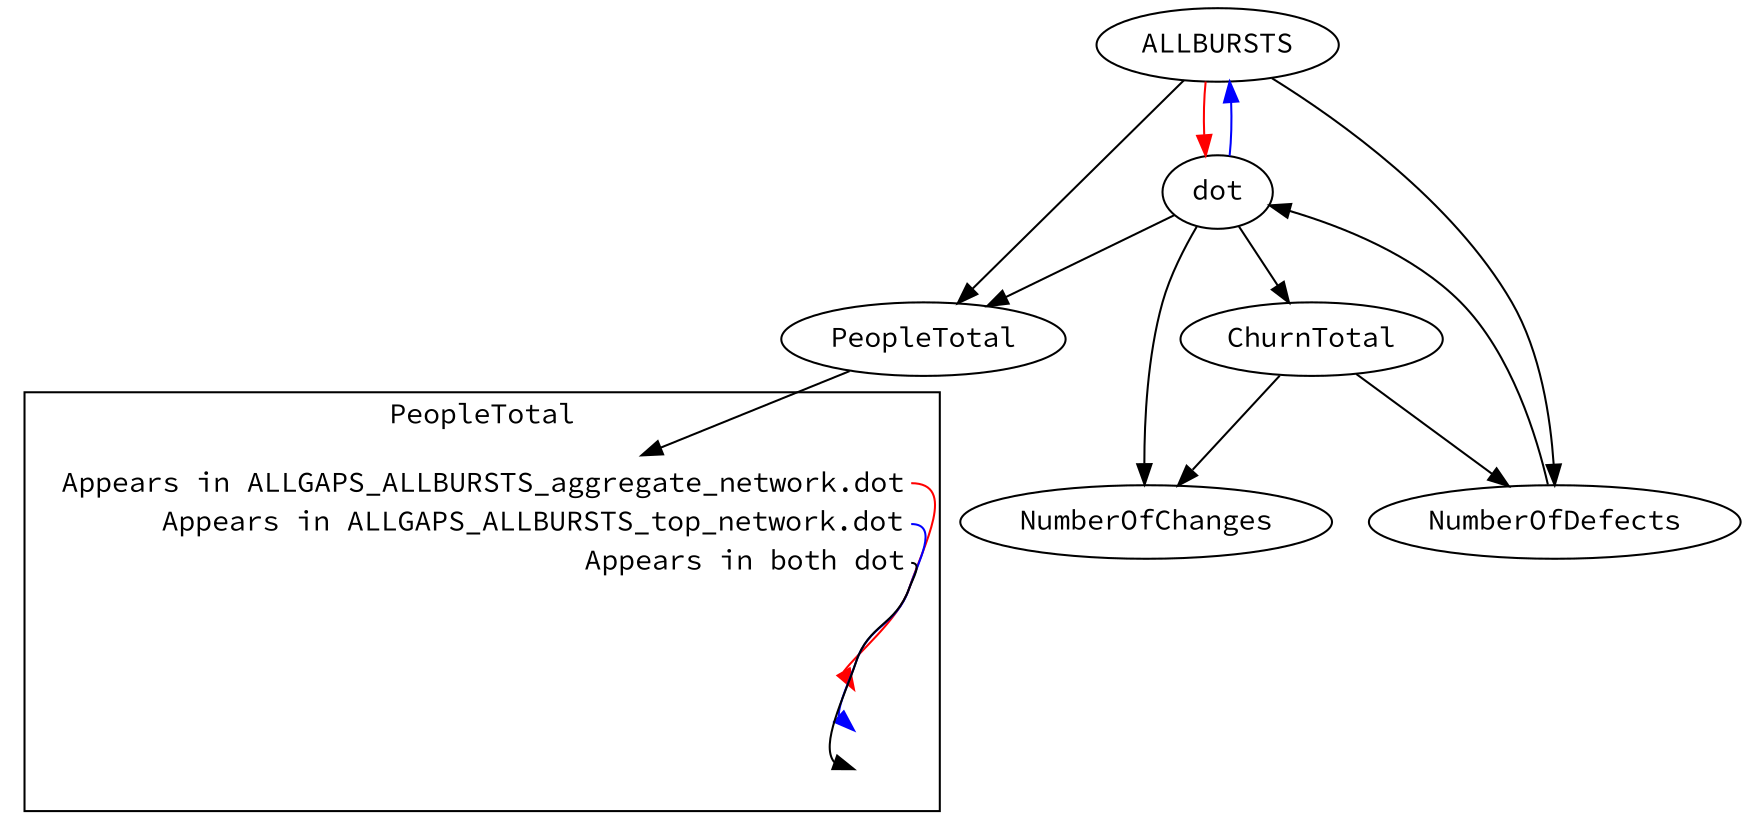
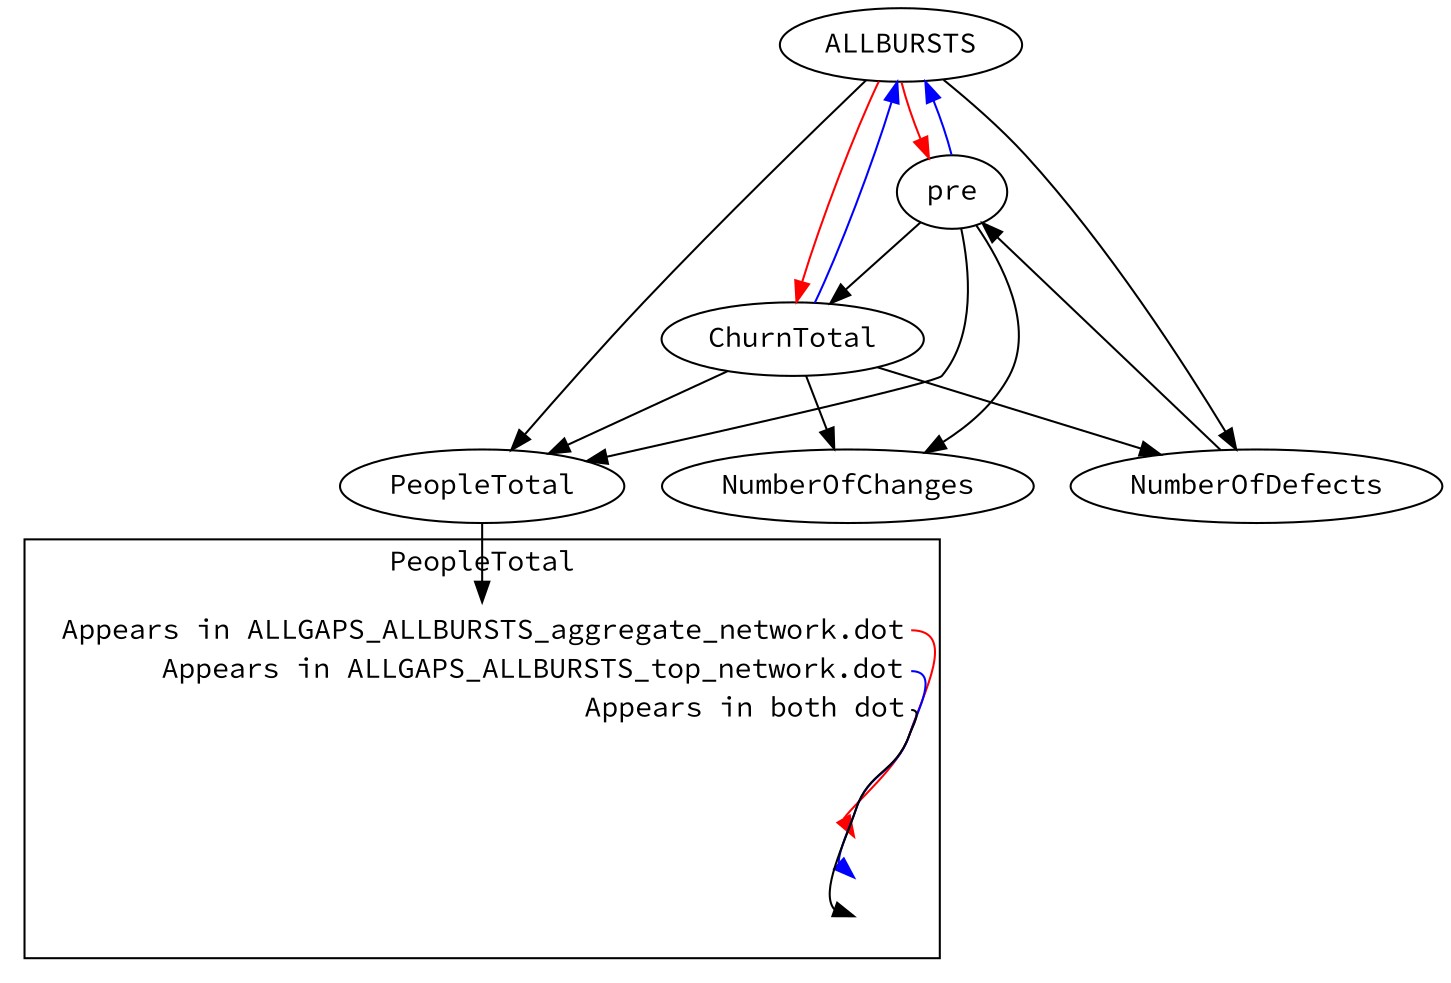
edge "ALLBURSTS" -> "ChurnTotal": added
node "dot": label "dot" -> "pre"
edge "ChurnTotal" -> "ALLBURSTS": added
edge "ChurnTotal" -> "PeopleTotal": added
